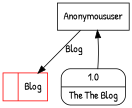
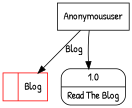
edge "1.0" -> "Anonymoususer": reversed
node "1.0": text "The The Blog" -> "Read The Blog"
